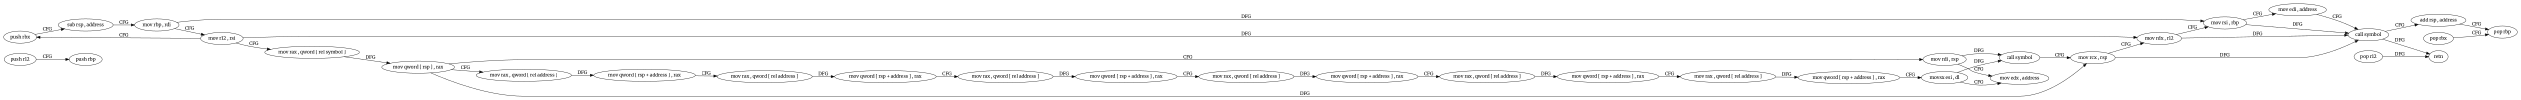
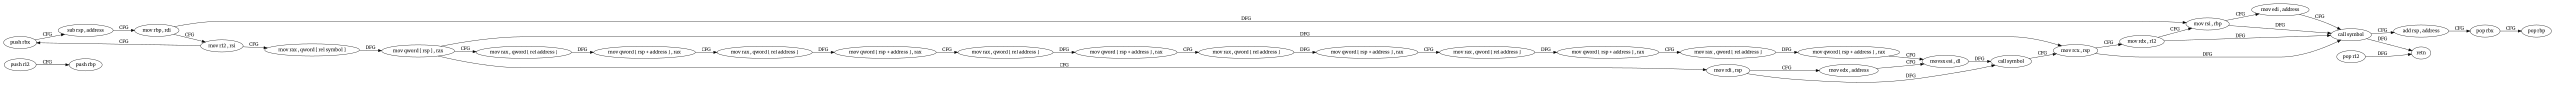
edge "add rsp , address" -> "pop rbp": now "add rsp , address" -> "pop rbx"
edge "mov r12 , rsi" -> "mov rdx , r12": removed, label "DFG"
edge "movsx esi , dl" -> "mov edx , address": reversed
